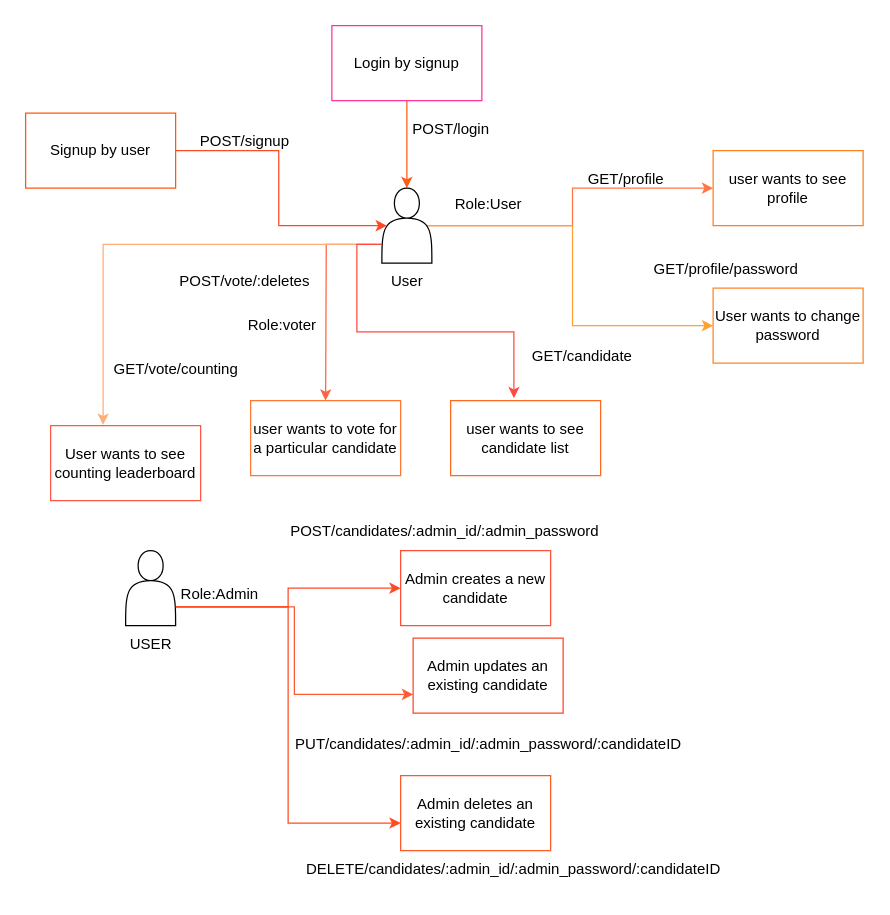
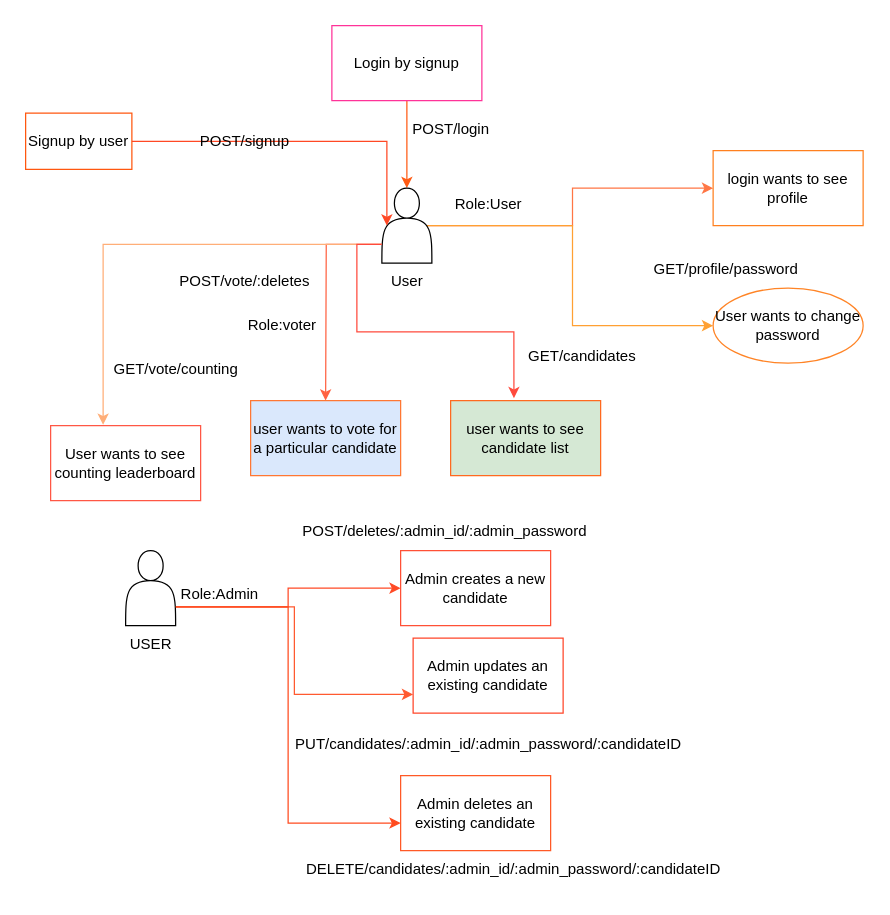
node "Signup by user": size 150x75 -> 106x56
node "GET/profile": removed
node "user wants to see profile": label "user wants to see profile" -> "login wants to see profile"
node "User wants to change password": shape rectangle -> ellipse
node "GET/candidate": label "GET/candidate" -> "GET/candidates"
node "user wants to vote for a particular candidate": fillcolor #ffffff -> #dae8fc
node "user wants to see candidate list": fillcolor #ffffff -> #d5e8d4
node "POST/candidates/:admin_id/:admin_password": label "POST/candidates/:admin_id/:admin_password" -> "POST/deletes/:admin_id/:admin_password"
